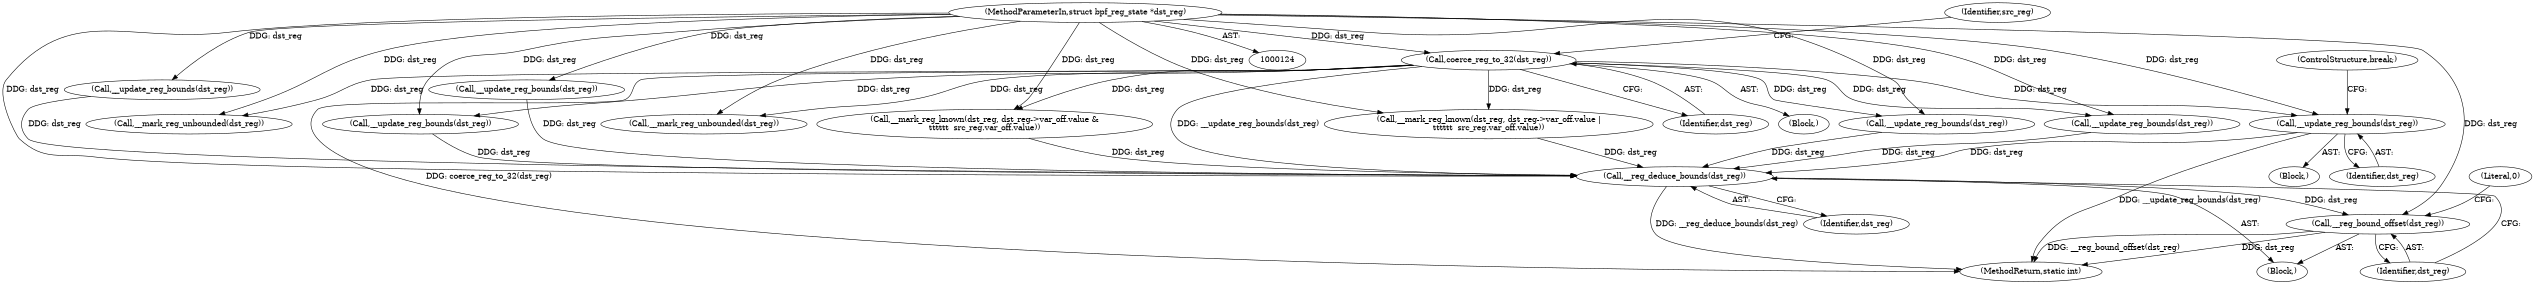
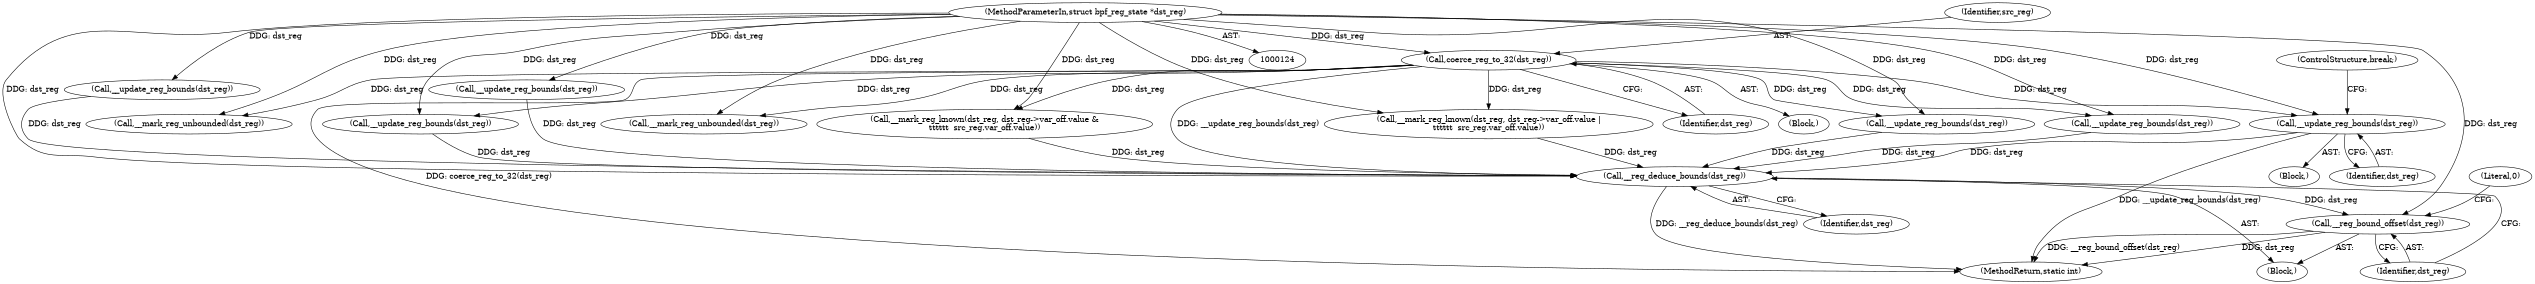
edge "(Identifier,src_reg)" -> "(Call,coerce_reg_to_32(dst_reg))": label "CFG: " -> "AST: "
